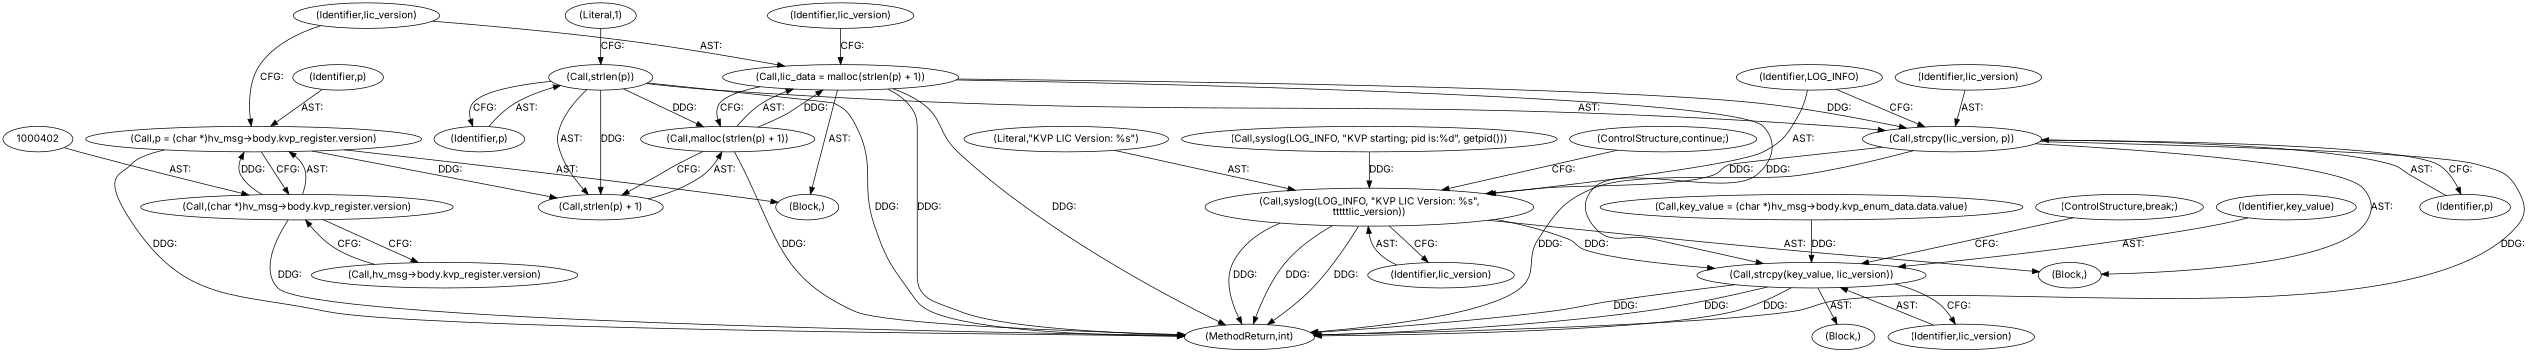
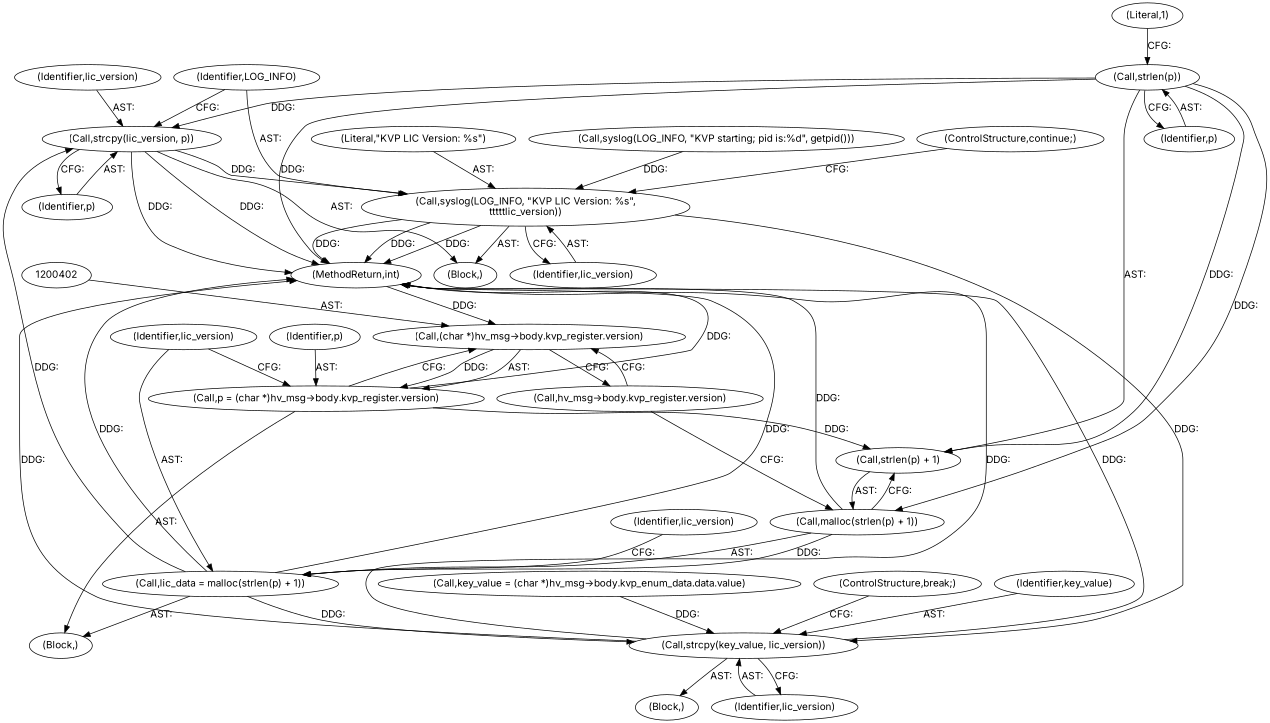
edge "(Call,lic_data = malloc(strlen(p) + 1))" -> "(Call,malloc(strlen(p) + 1))": now "(Call,hv_msg->body.kvp_register.version)" -> "(Call,malloc(strlen(p) + 1))"
edge "(Call,strlen(p))" -> "(Call,strcpy(lic_version, p))": label "AST: " -> "DDG: "
node "1000402": label "1000402" -> "1200402"
edge "(Call,(char *)hv_msg->body.kvp_register.version)" -> "(MethodReturn,int)": reversed
